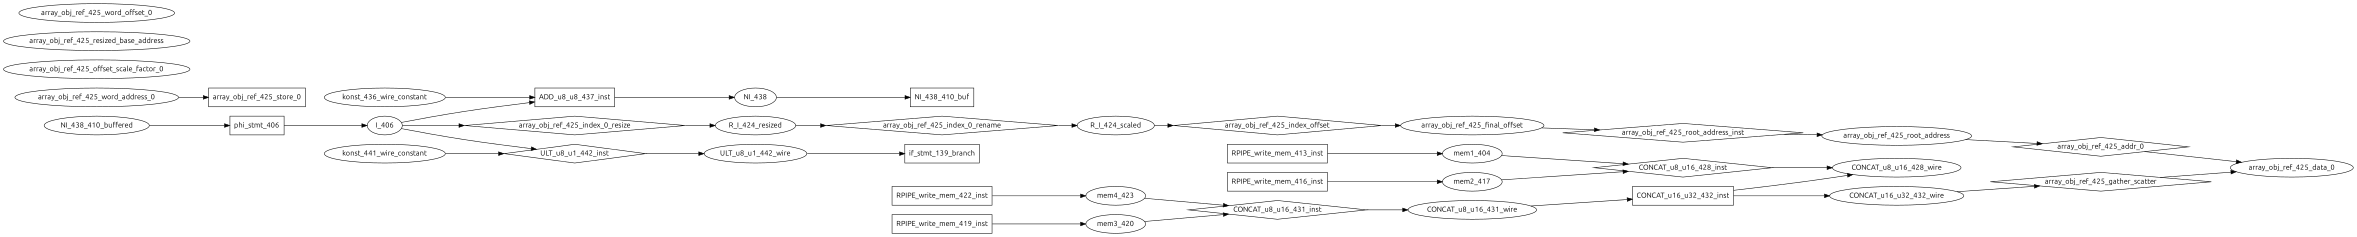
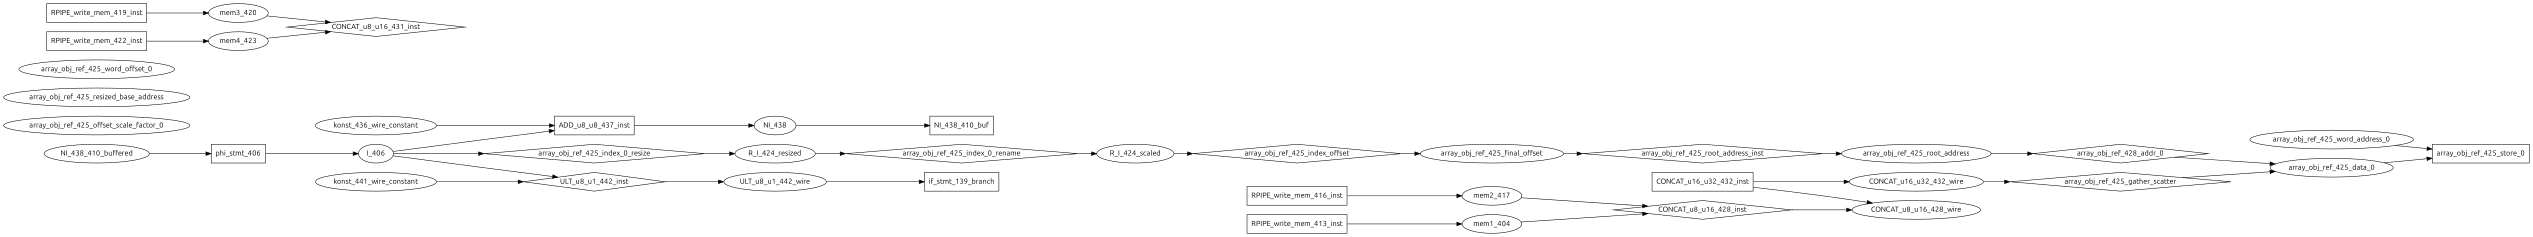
node "array_obj_ref_425_addr_0": label "array_obj_ref_425_addr_0" -> "array_obj_ref_428_addr_0"
edge "array_obj_ref_425_data_0" -> "array_obj_ref_425_store_0": added
node "CONCAT_u8_u16_431_wire": removed
